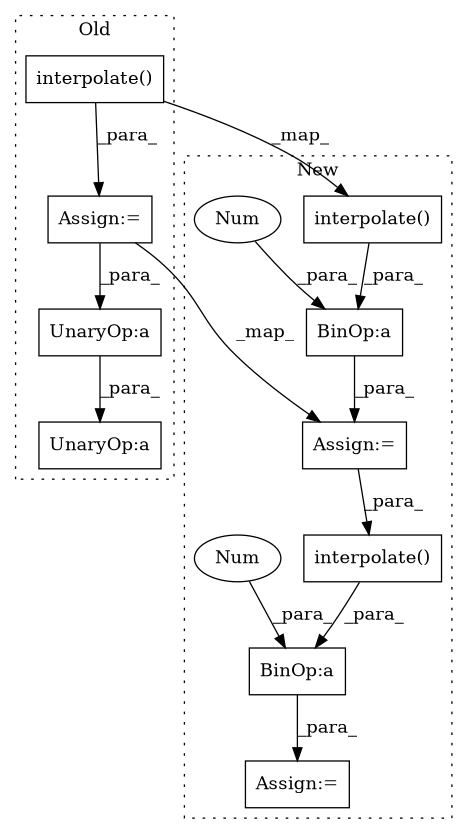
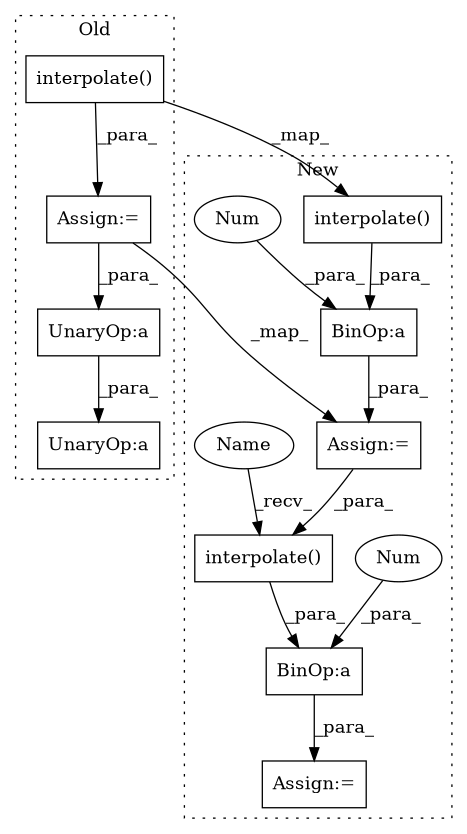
node "Name": added
